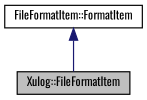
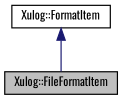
node "FileFormatItem::FormatItem": label "FileFormatItem::FormatItem" -> "Xulog::FormatItem"
